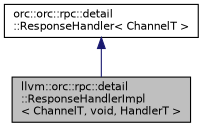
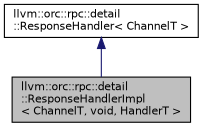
node "orc::orc::rpc::detail ::ResponseHandler< ChannelT >": label "orc::orc::rpc::detail ::ResponseHandler< ChannelT >" -> "llvm::orc::rpc::detail ::ResponseHandler< ChannelT >"
